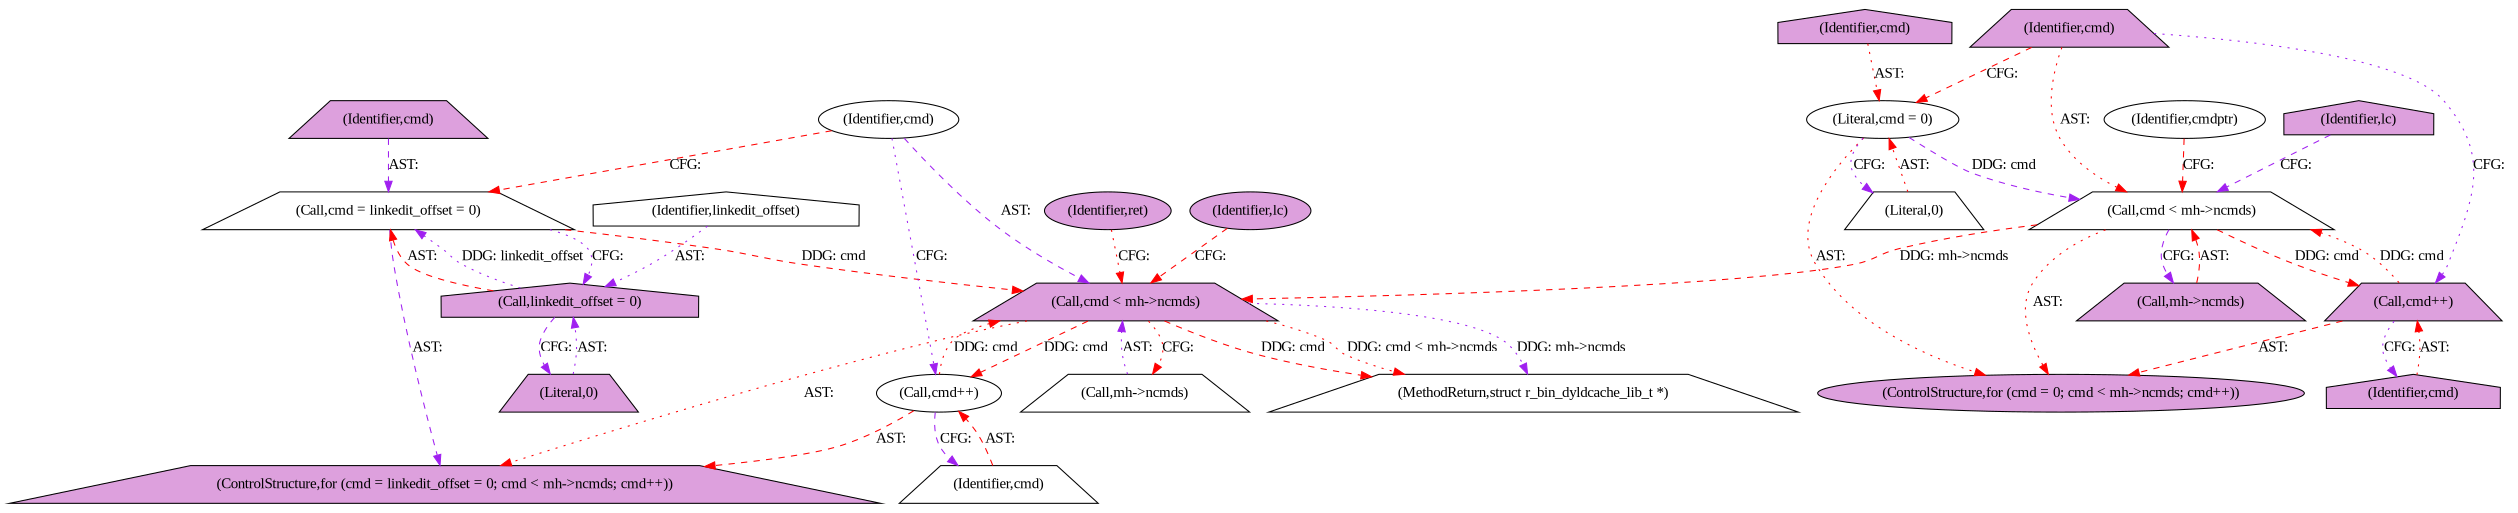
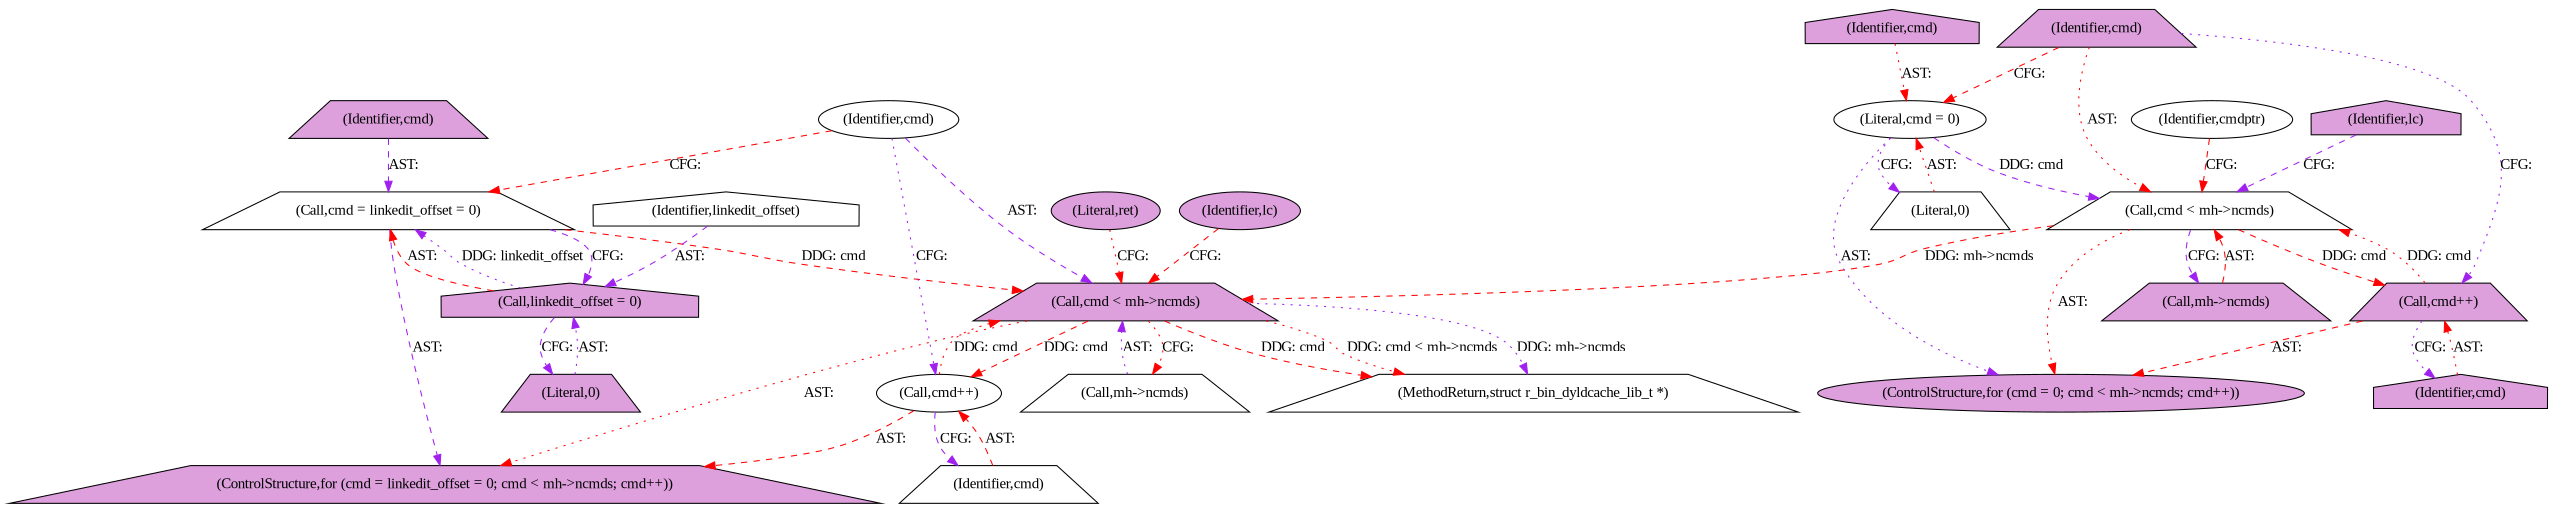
node "(Identifier,ret)": label "(Identifier,ret)" -> "(Literal,ret)"
edge "(Call,cmd = linkedit_offset = 0)" -> "(Call,linkedit_offset = 0)": style dotted -> dashed
edge "(Identifier,linkedit_offset)" -> "(Call,linkedit_offset = 0)": style dotted -> dashed
edge "(Literal,cmd = 0)" -> "(ControlStructure,for (cmd = 0; cmd < mh->ncmds; cmd++))": color red -> purple
